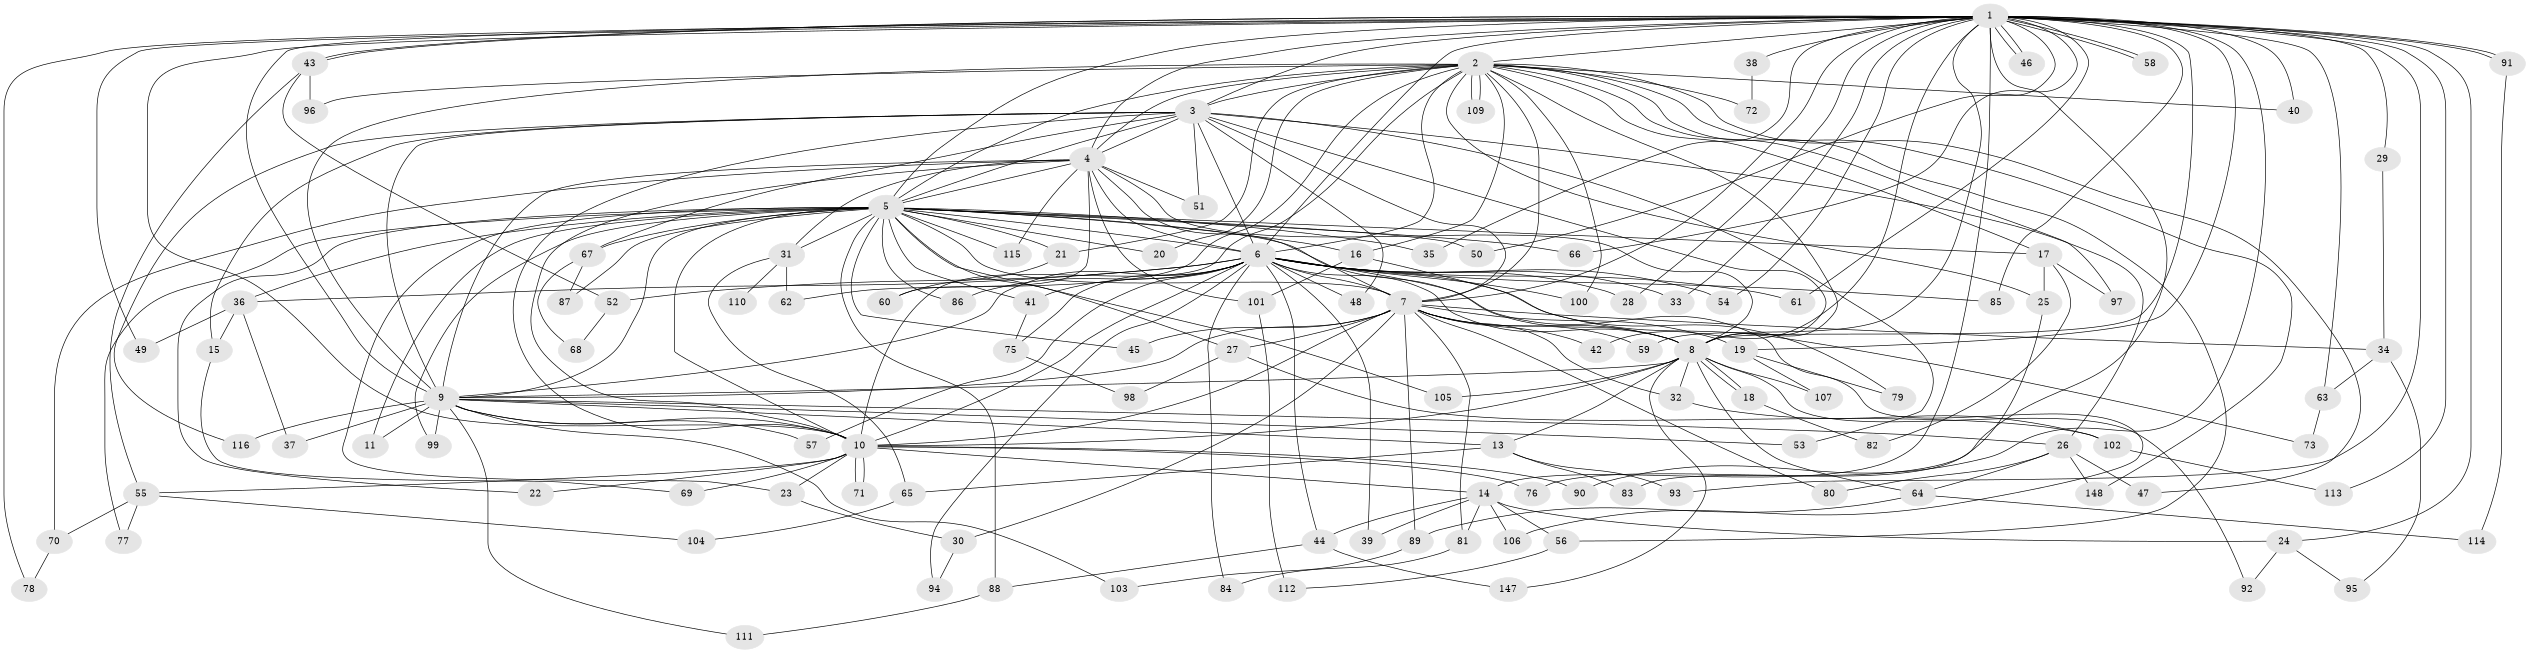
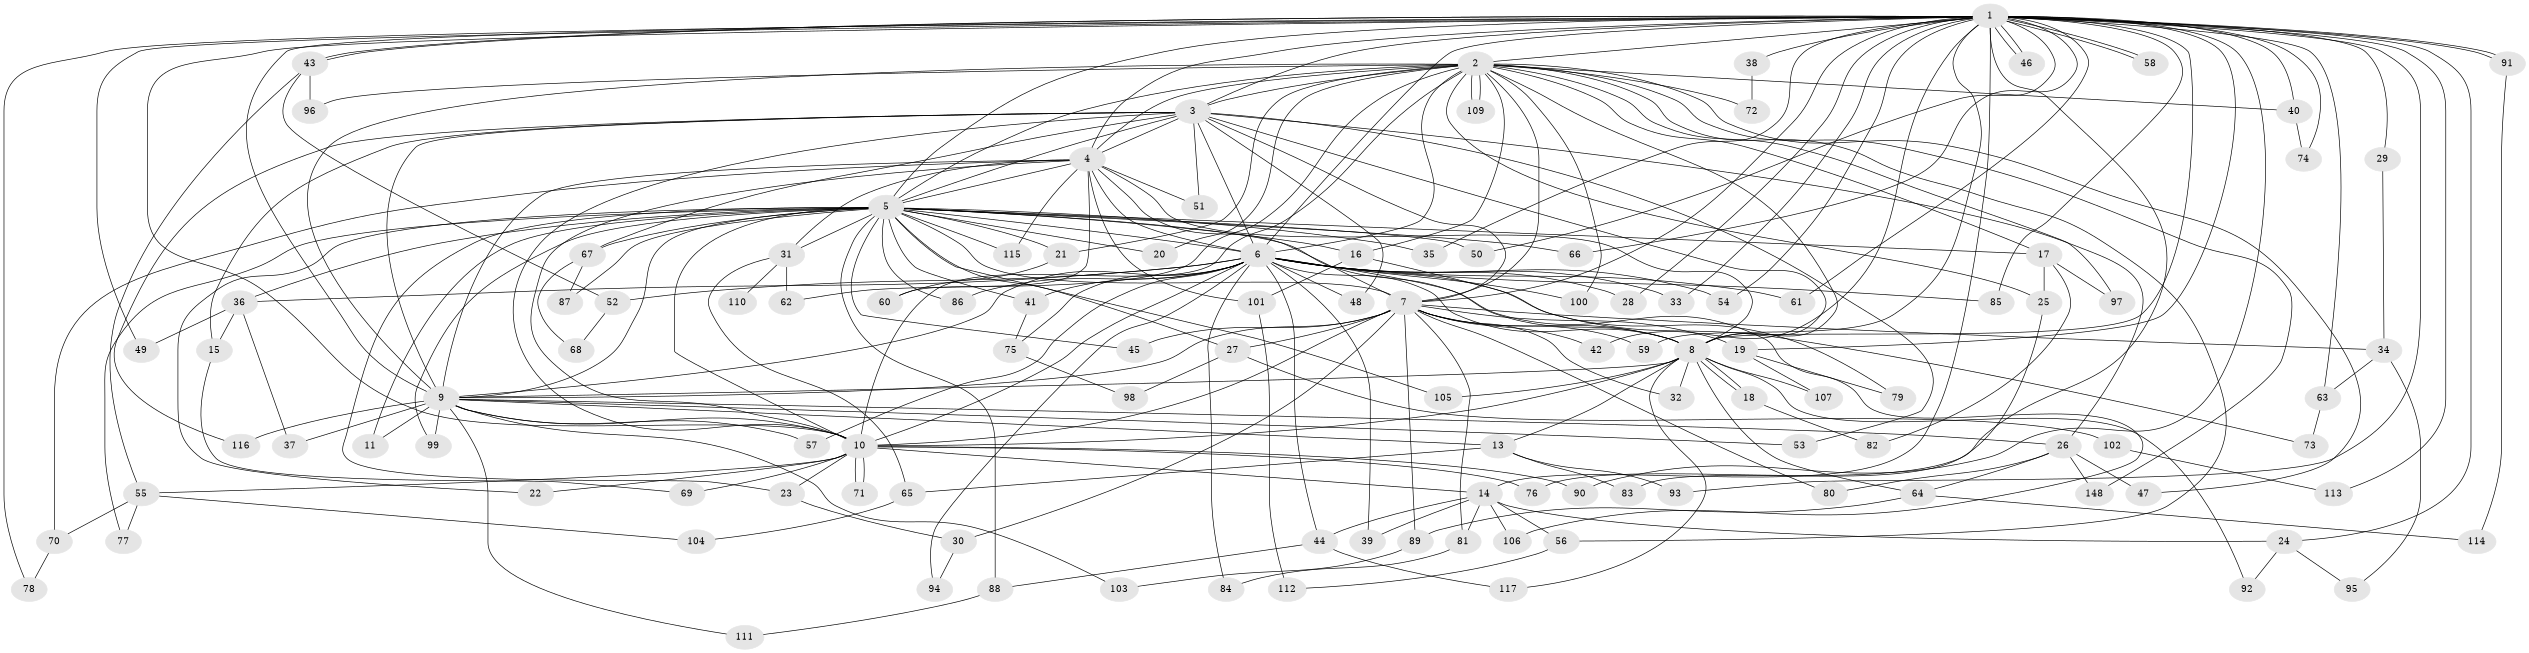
node "74": added
edge "6" -- "7": removed
edge "32" -- "102": removed
node "147": label "147" -> "117"
